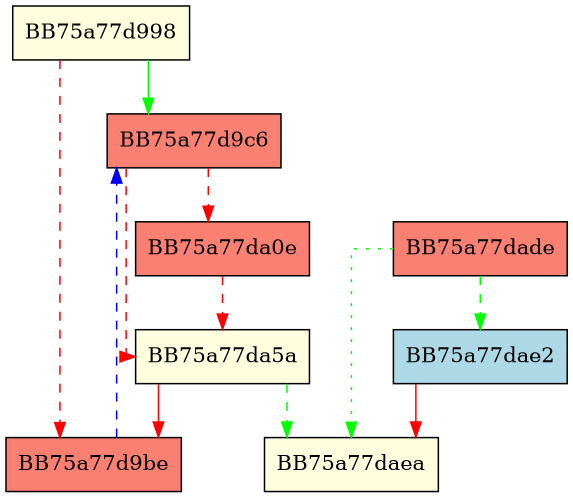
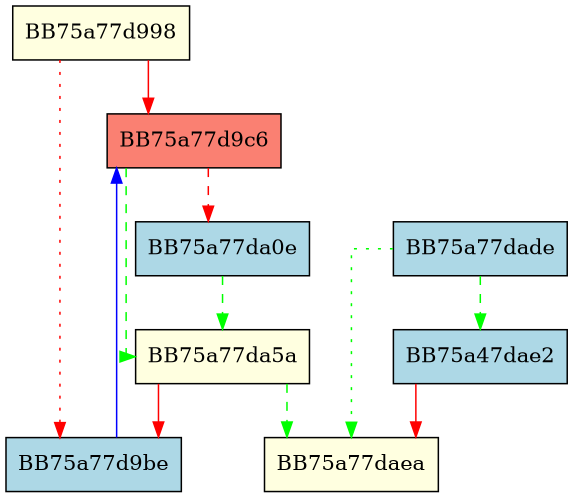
edge "BB75a77d998" -> "BB75a77d9c6": color green -> red
edge "BB75a77d998" -> "BB75a77d9be": style dashed -> dotted
node "BB75a77da0e": fillcolor salmon -> lightblue
node "BB75a77dade": fillcolor salmon -> lightblue
edge "BB75a77d9c6" -> "BB75a77da5a": color red -> green
edge "BB75a77da0e" -> "BB75a77da5a": color red -> green
edge "BB75a77d9be" -> "BB75a77d9c6": style dashed -> solid
node "BB75a77dae2": label "BB75a77dae2" -> "BB75a47dae2"
node "BB75a77d9be": fillcolor salmon -> lightblue
